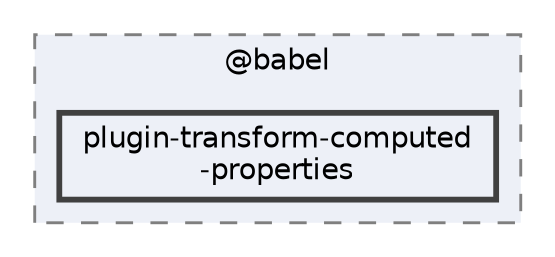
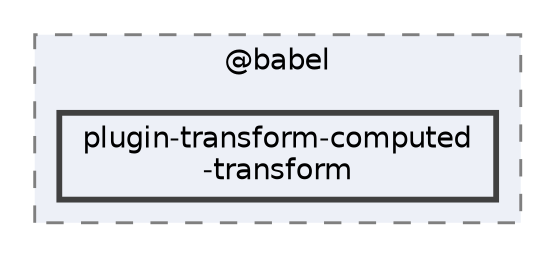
node "plugin-transform-computed -properties": label "plugin-transform-computed -properties" -> "plugin-transform-computed -transform"
